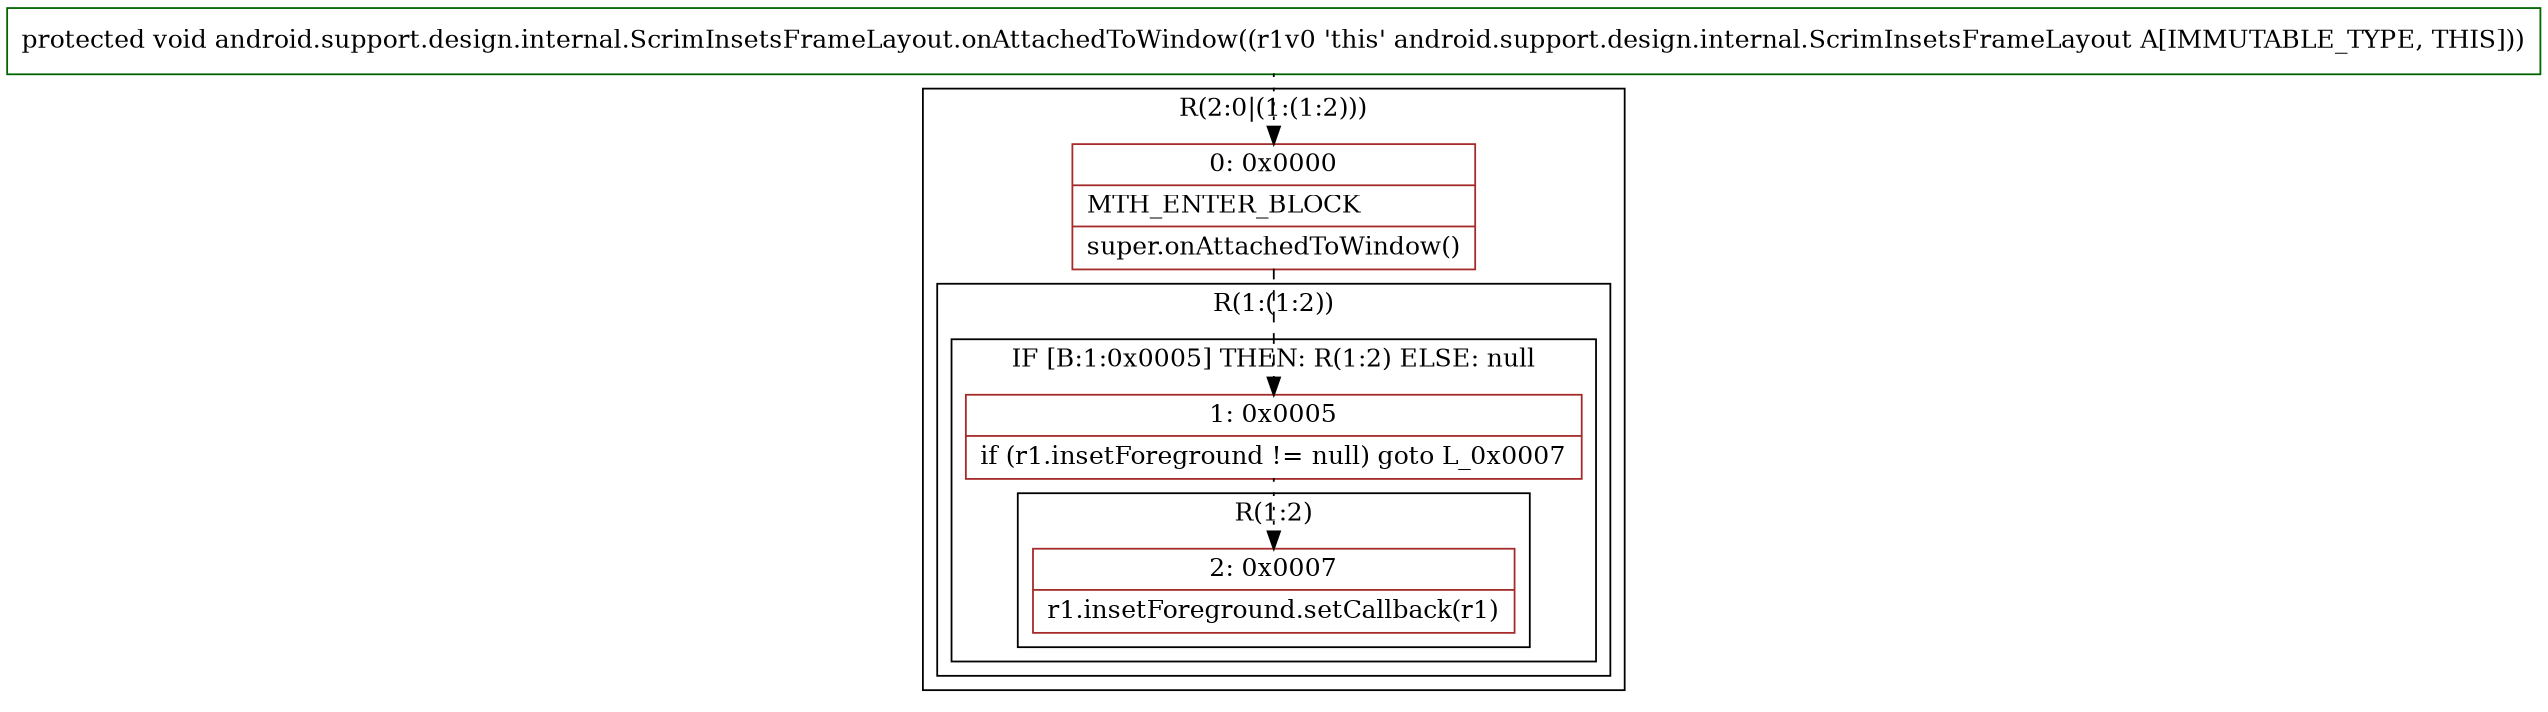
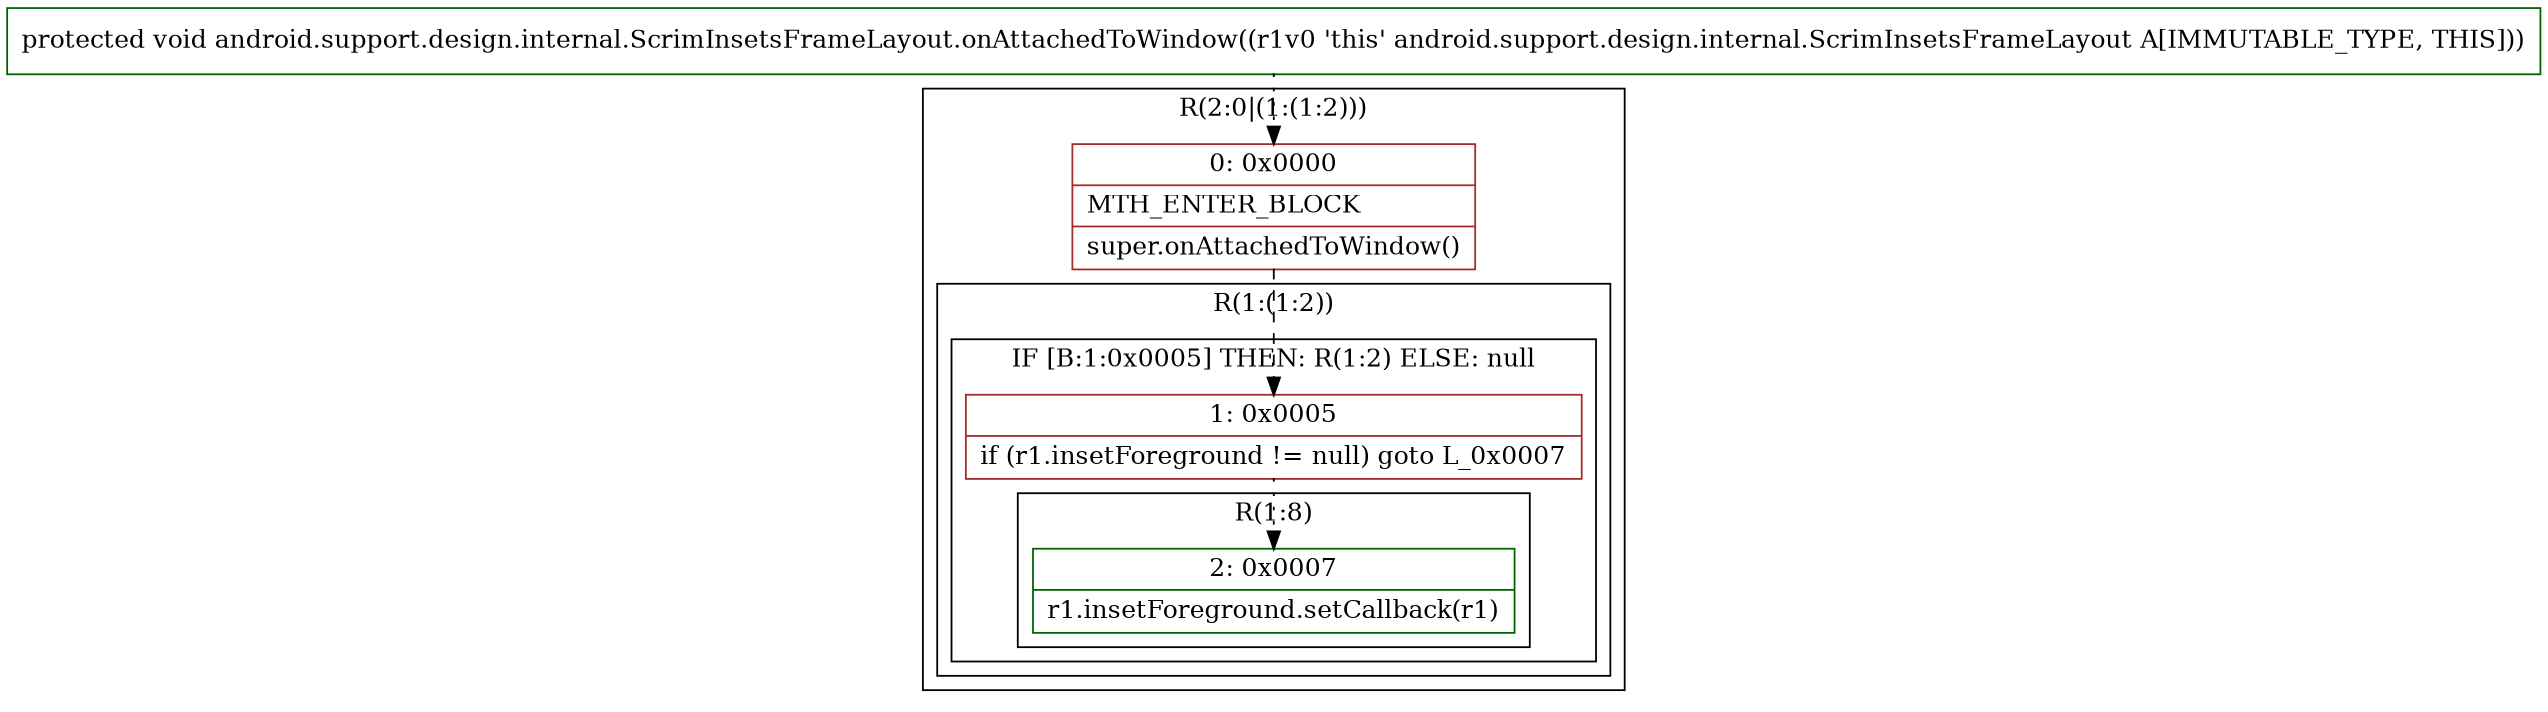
cluster "R(1:2)": label "R(1:2)" -> "R(1:8)"
node "2: 0x0007": color brown -> darkgreen
